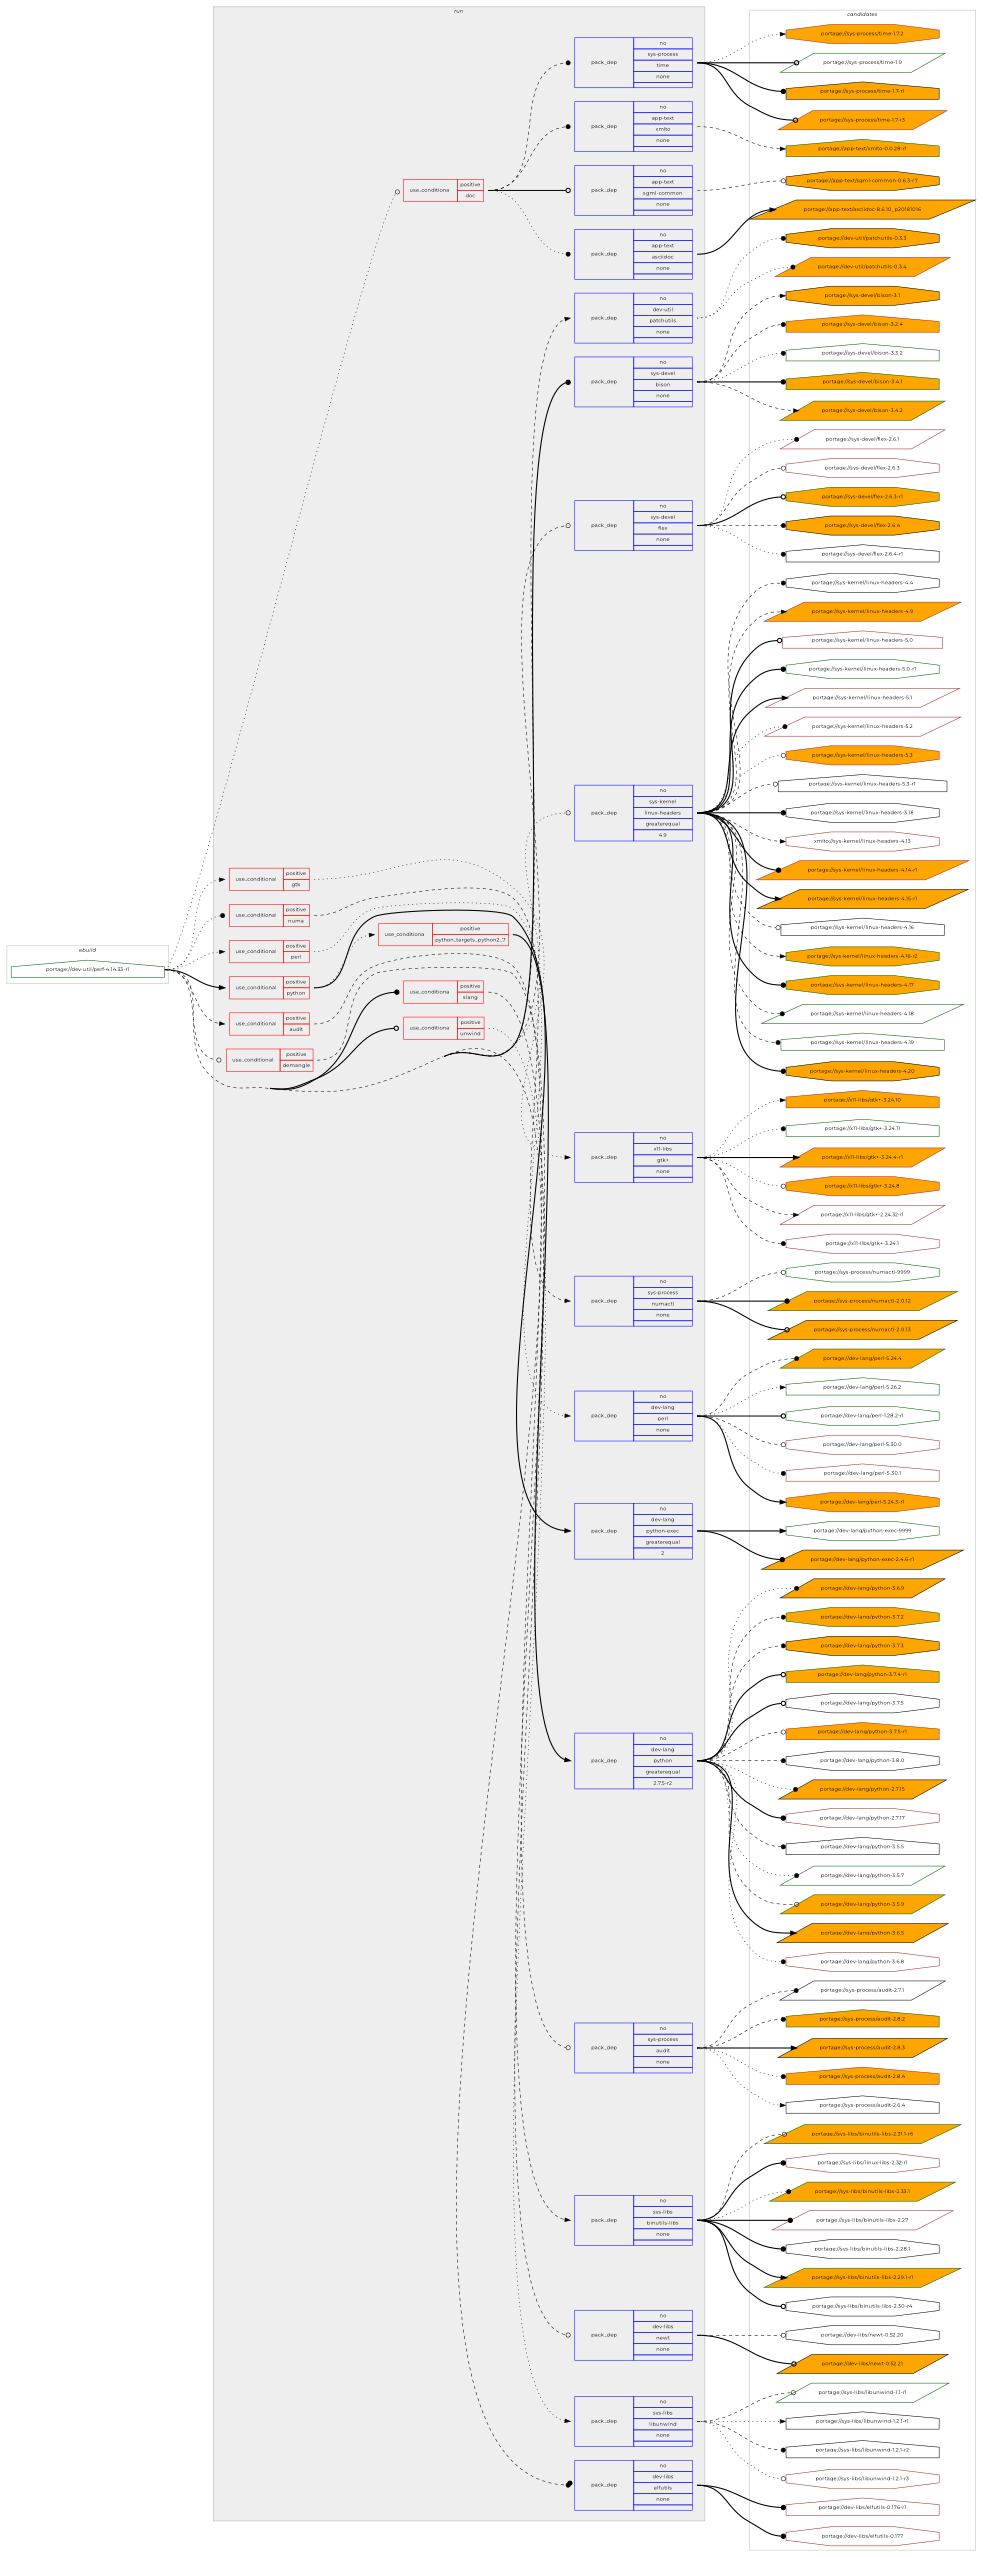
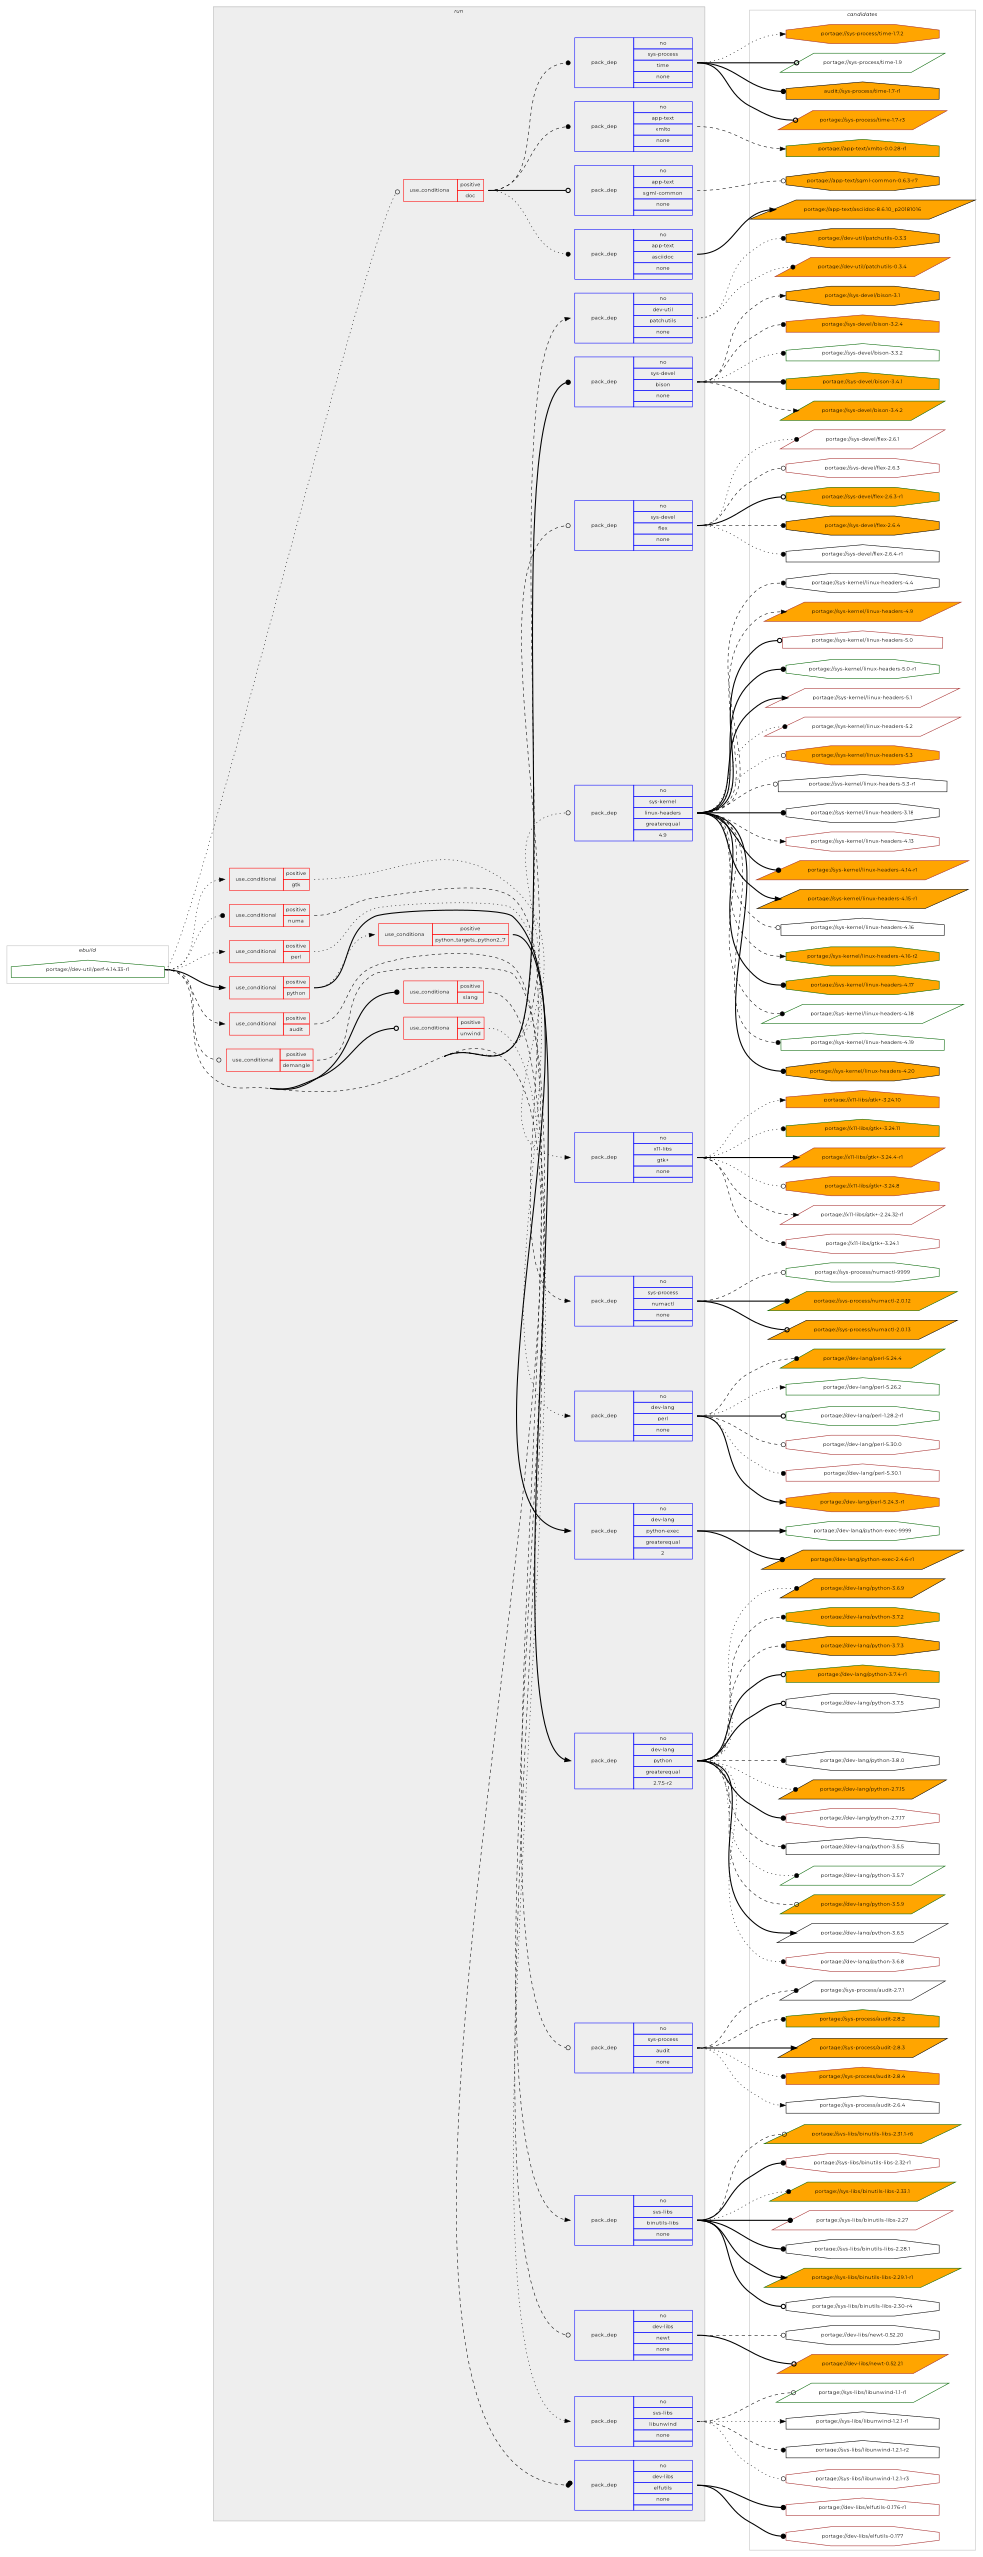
node "portage://sys-process/time-1.7-r1": label "portage://sys-process/time-1.7-r1" -> "audit://sys-process/time-1.7-r1"
node "xmlto://sys-kernel/linux-headers-4.13": label "xmlto://sys-kernel/linux-headers-4.13" -> "portage://sys-kernel/linux-headers-4.13"
node "portage://x11-libs/gtk+-3.24.11": fillcolor white -> orange
node "portage://dev-lang/python-3.7.5-r1": removed
node "portage://dev-lang/python-3.6.5": fillcolor orange -> white
node "portage://sys-libs/linux-libs-2.32-r1": label "portage://sys-libs/linux-libs-2.32-r1" -> "portage://sys-libs/binutils-libs-2.32-r1"
node "portage://dev-libs/newt-0.52.21": color black -> brown
